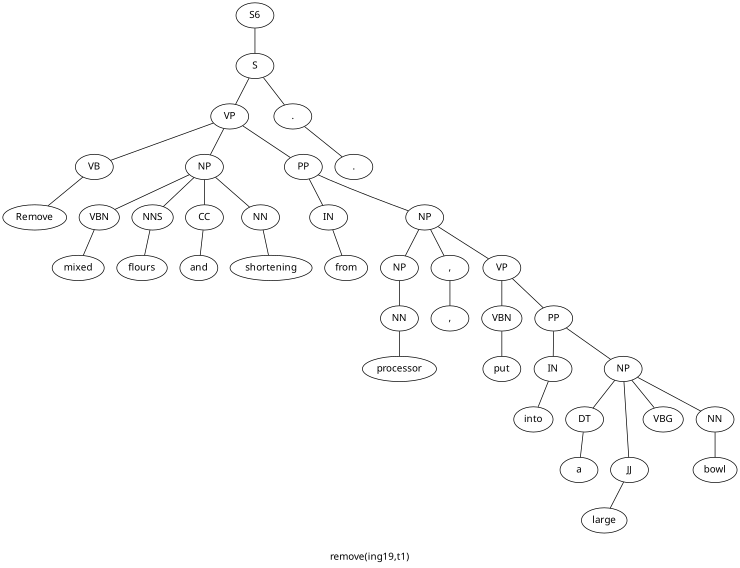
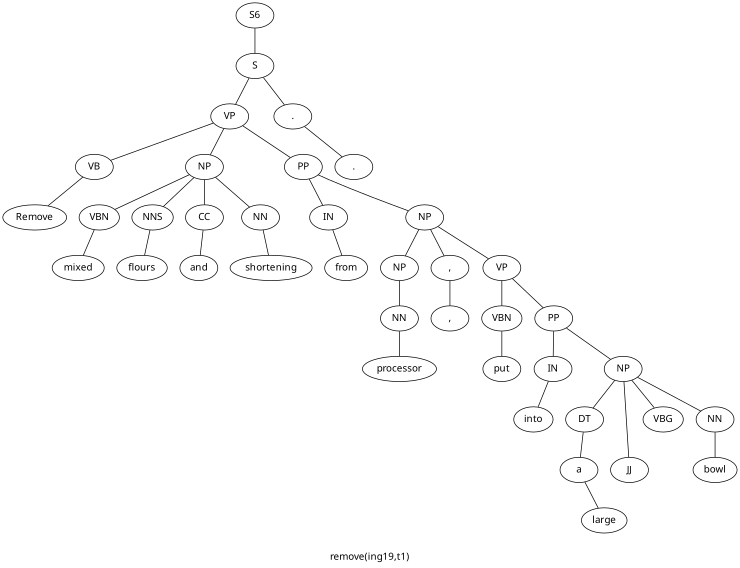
edge "JJ" -- "large": now "a" -- "large"
